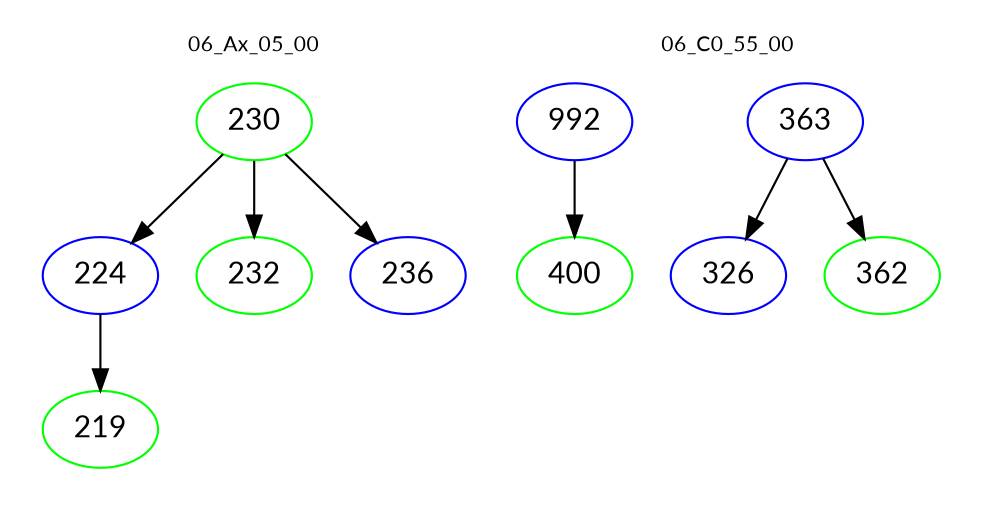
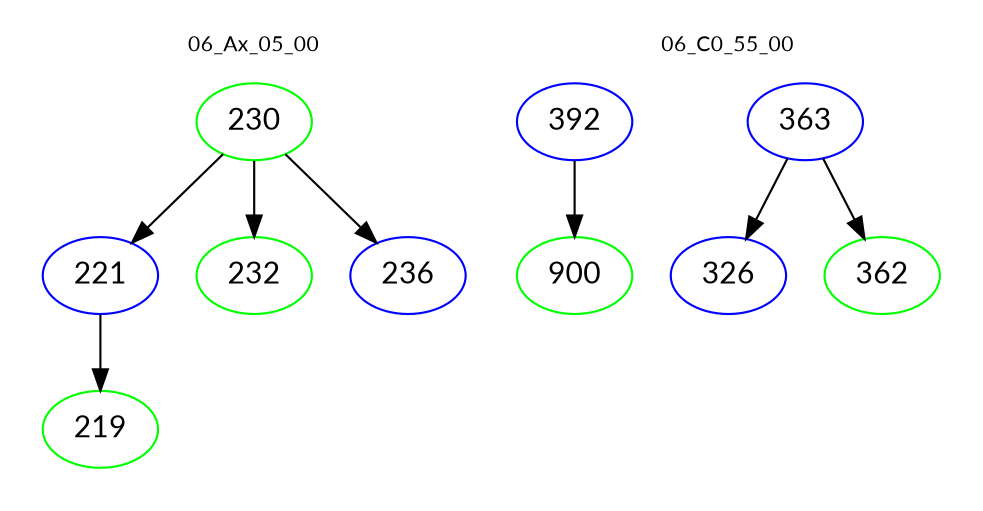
node "992": label "992" -> "392"
node "224": label "224" -> "221"
node "400": label "400" -> "900"
